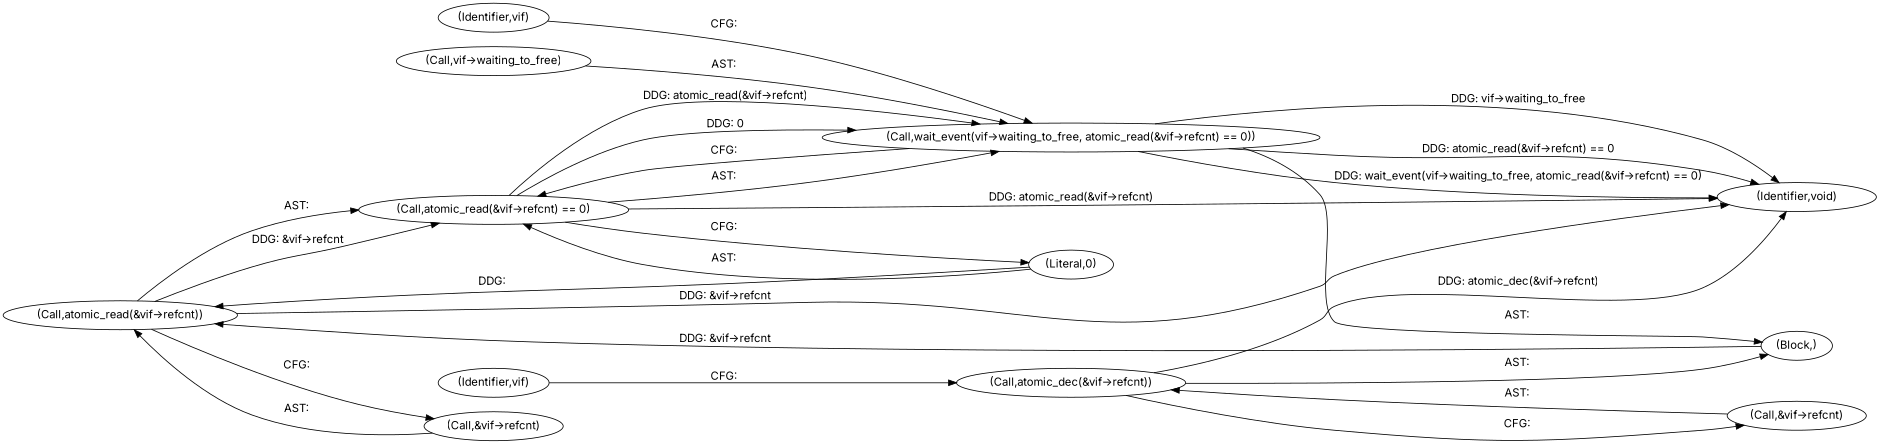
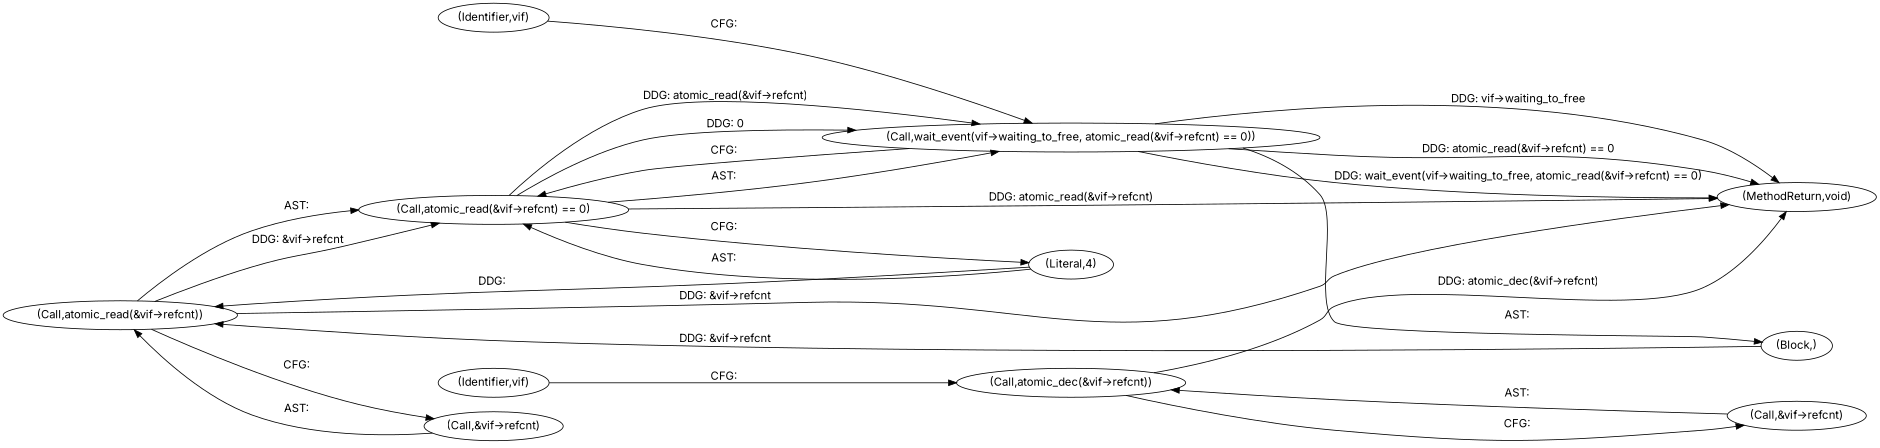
node "(Call,vif->waiting_to_free)": removed
node "(Identifier,void)": label "(Identifier,void)" -> "(MethodReturn,void)"
node "(Literal,0)": label "(Literal,0)" -> "(Literal,4)"
edge "(Call,atomic_dec(&vif->refcnt))" -> "(Block,)": removed, label "AST:"
